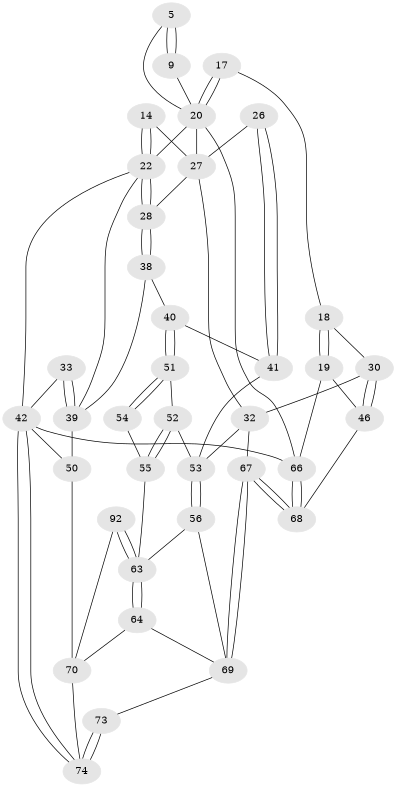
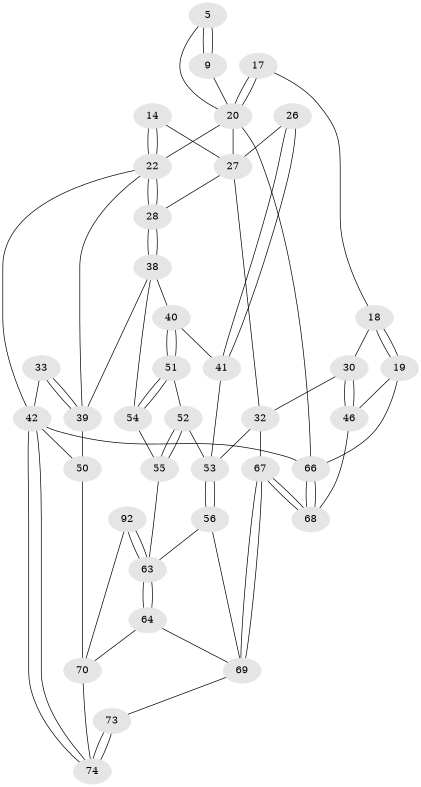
edge "38" -- "54": added
